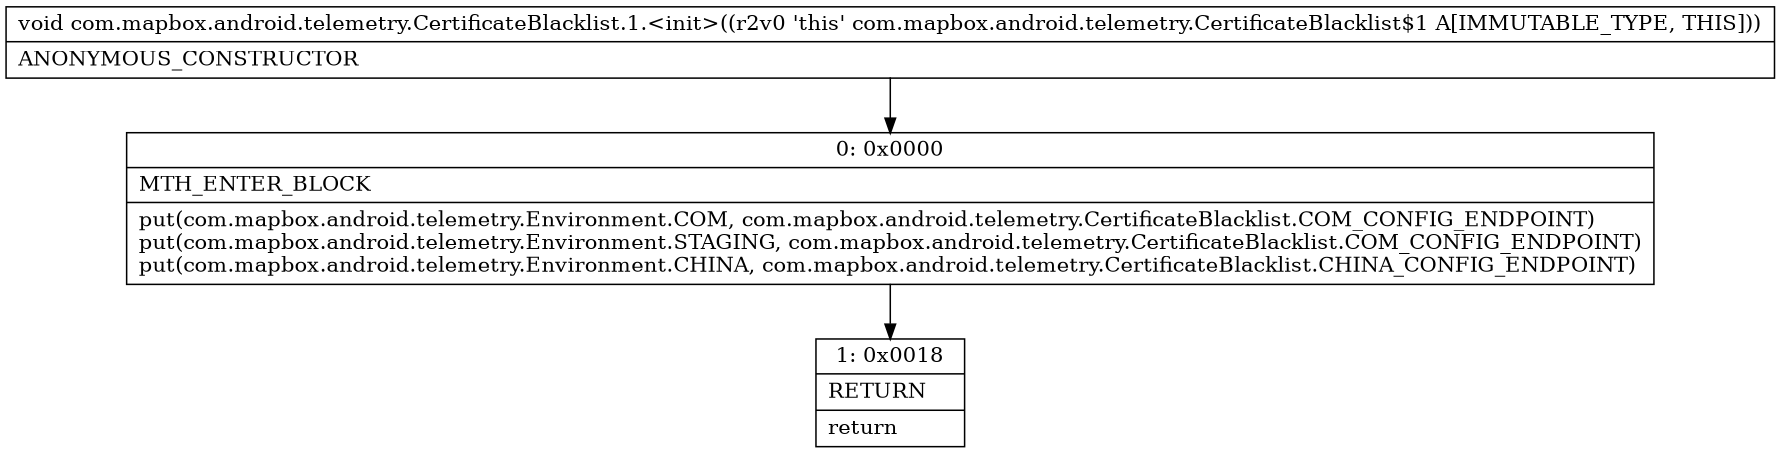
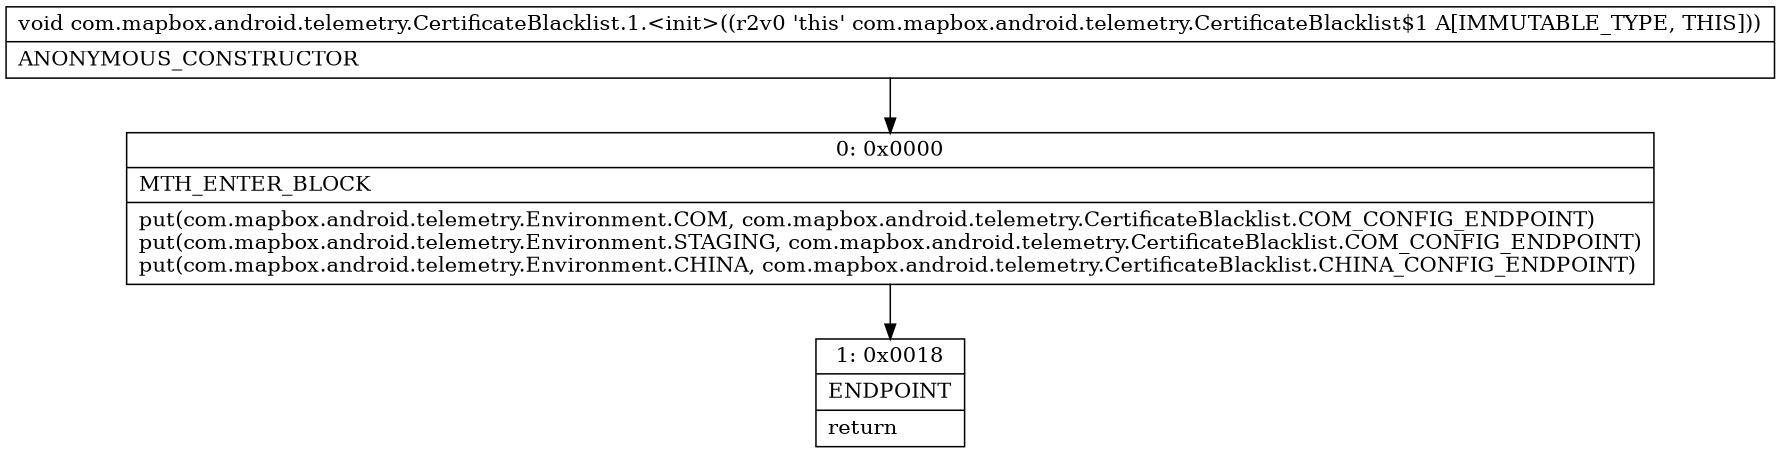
node "1: 0x0018": text "RETURN" -> "ENDPOINT"
